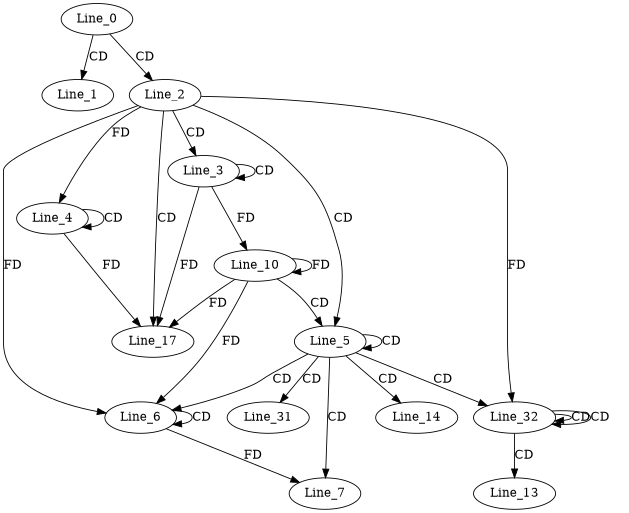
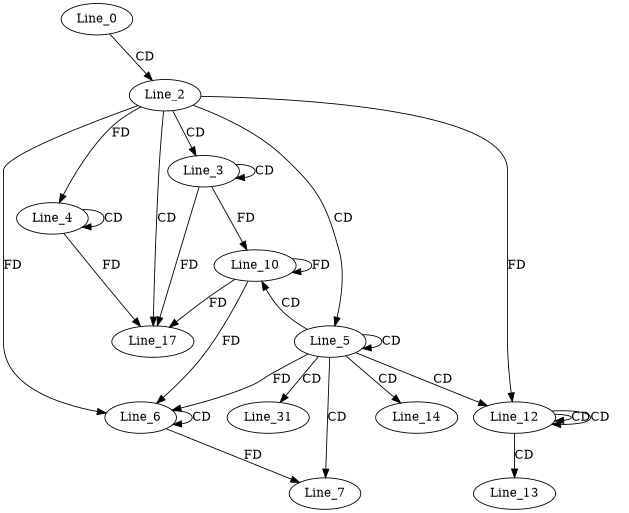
node "Line_1": removed
edge "Line_10" -> "Line_5": reversed
edge "Line_5" -> "Line_6": label "CD" -> "FD"
node "Line_32": label "Line_32" -> "Line_12"
